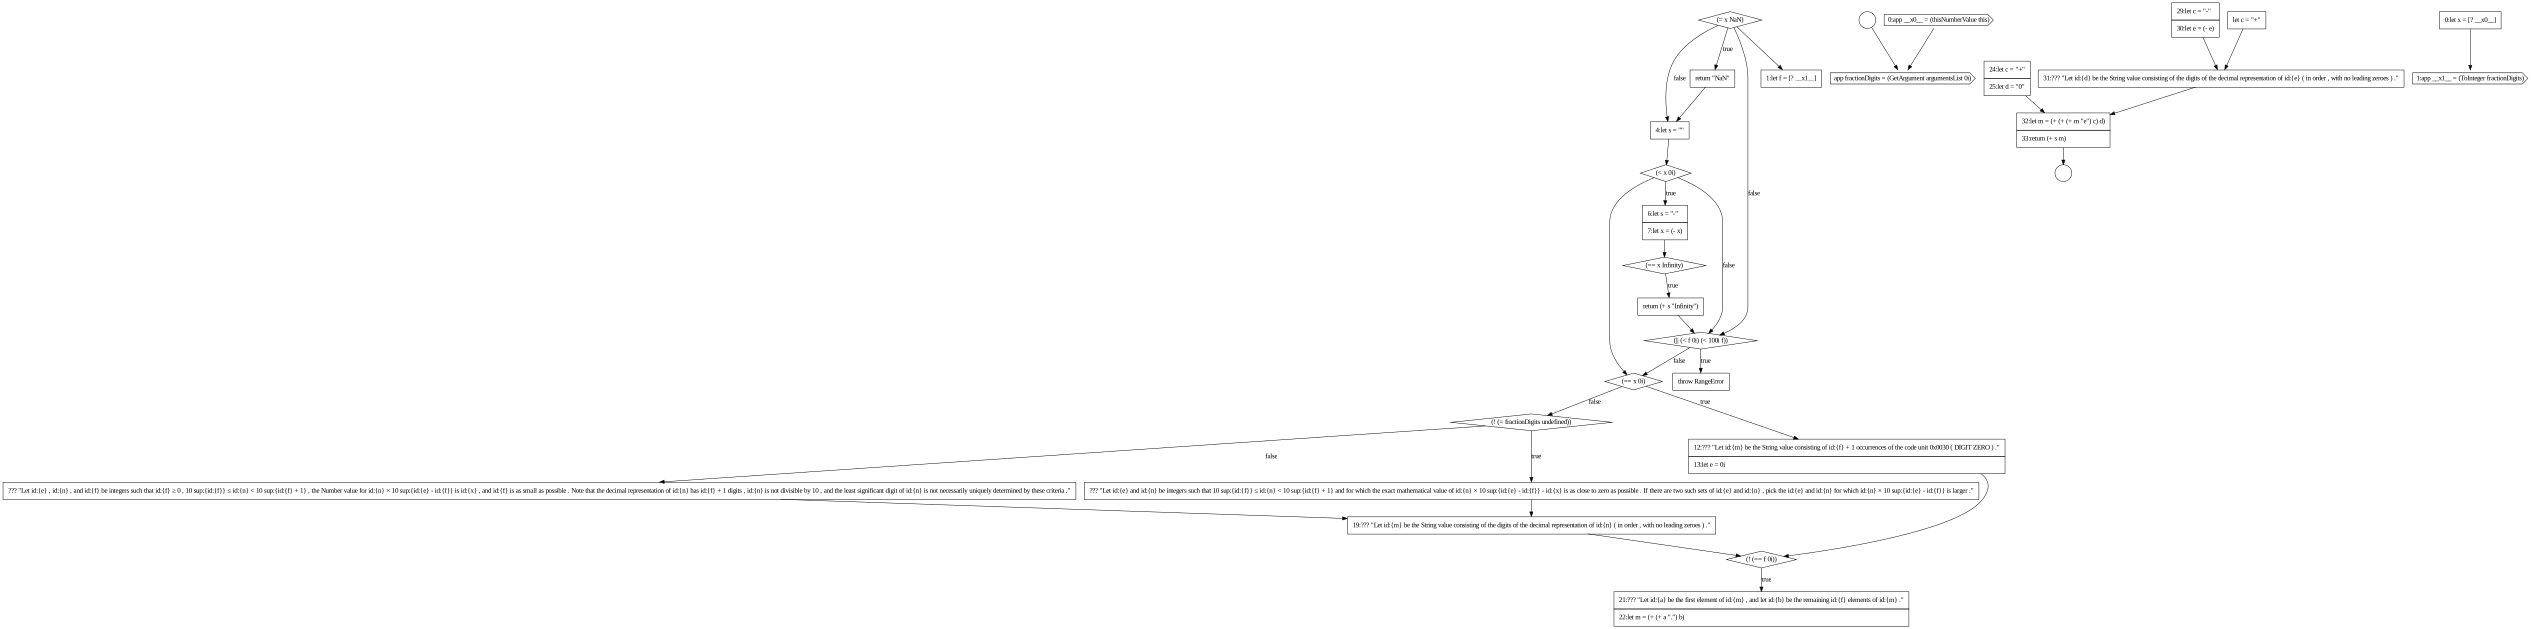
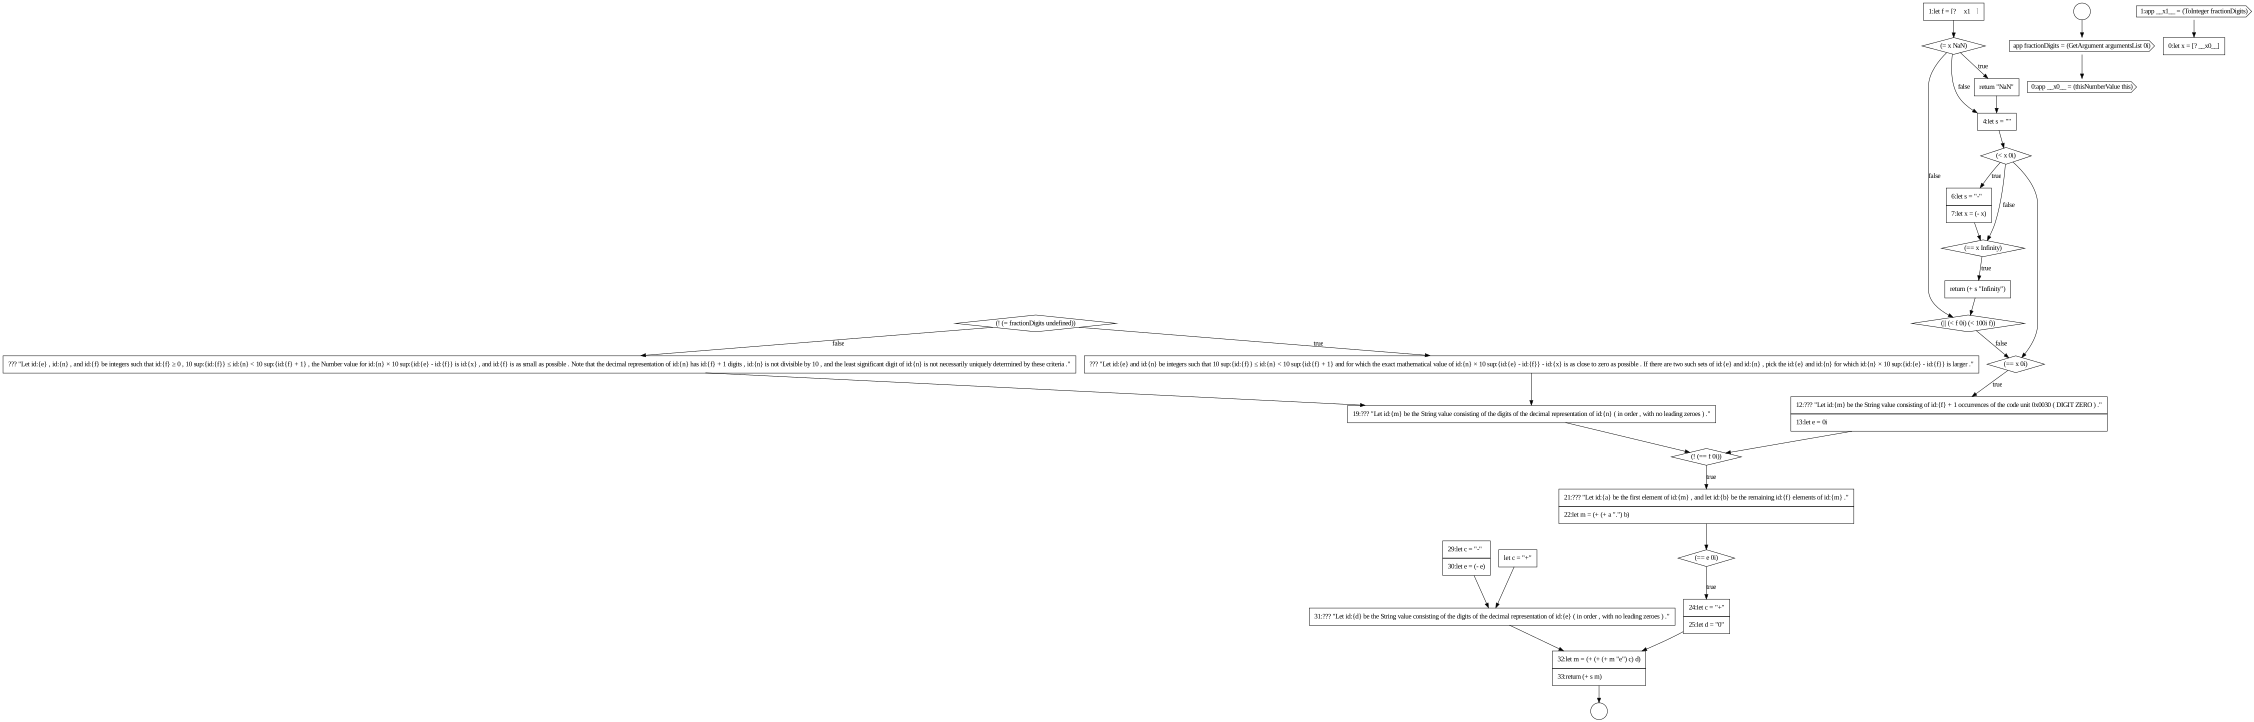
edge "(= x NaN)" -> "1:let f = [? __x1__]": reversed
edge "0:app __x0__ = (thisNumberValue this)" -> "app fractionDigits = (GetArgument argumentsList 0i)": reversed
edge "0:let x = [? __x0__]" -> "1:app __x1__ = (ToInteger fractionDigits)": reversed
edge "(< x 0i)" -> "(|| (< f 0i) (< 100i f))": now "(< x 0i)" -> "(== x Infinity)"
node "throw RangeError": removed
edge "(== x 0i)" -> "(! (= fractionDigits undefined))": removed, label "false"
node "(== e 0i)": added
